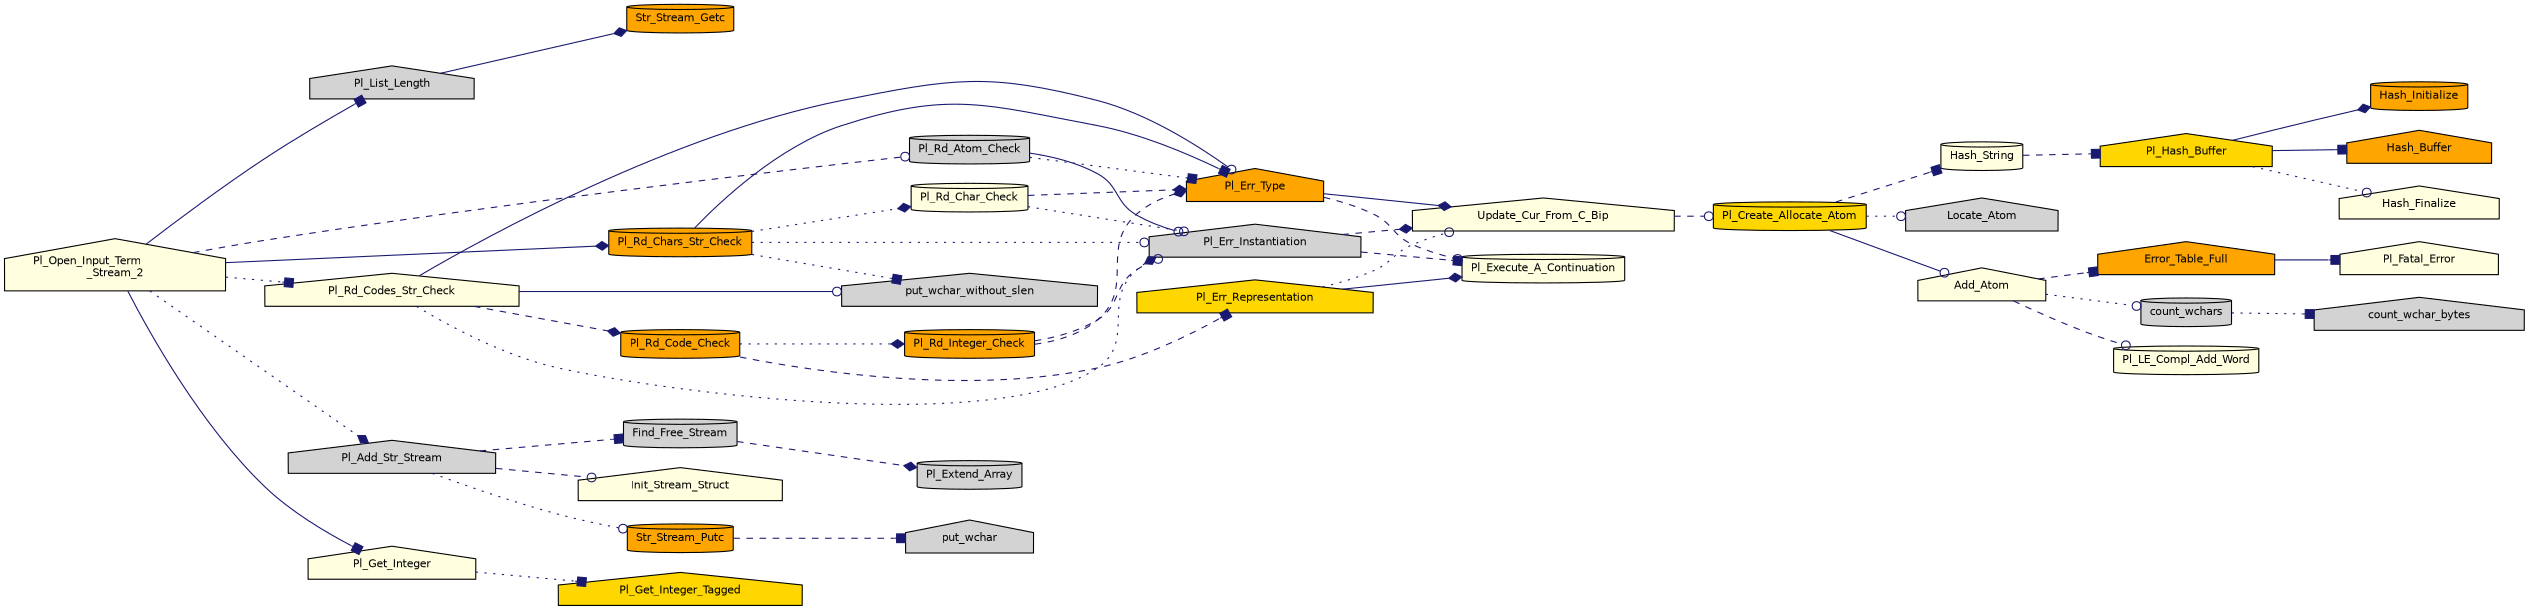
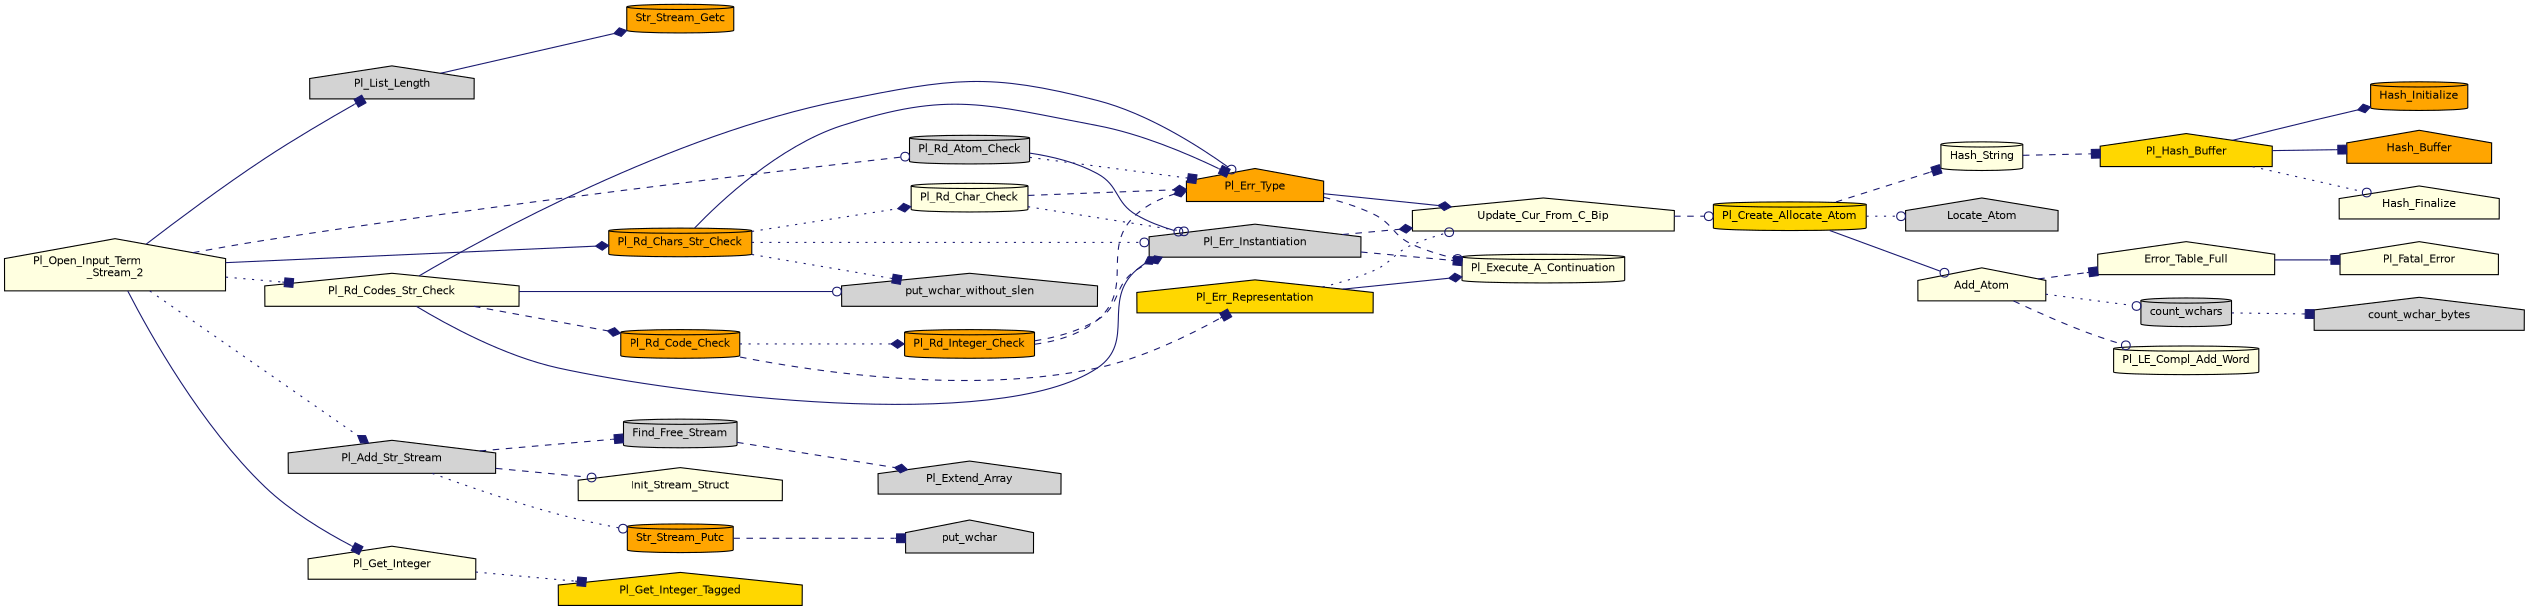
node "Error_Table_Full": fillcolor orange -> lightyellow
edge "Pl_Rd_Integer_Check" -> "Pl_Err_Instantiation": arrowhead odot -> diamond
edge "Pl_Rd_Codes_Str_Check" -> "Pl_Err_Instantiation": style dotted -> solid
node "Pl_Extend_Array": shape cylinder -> house
